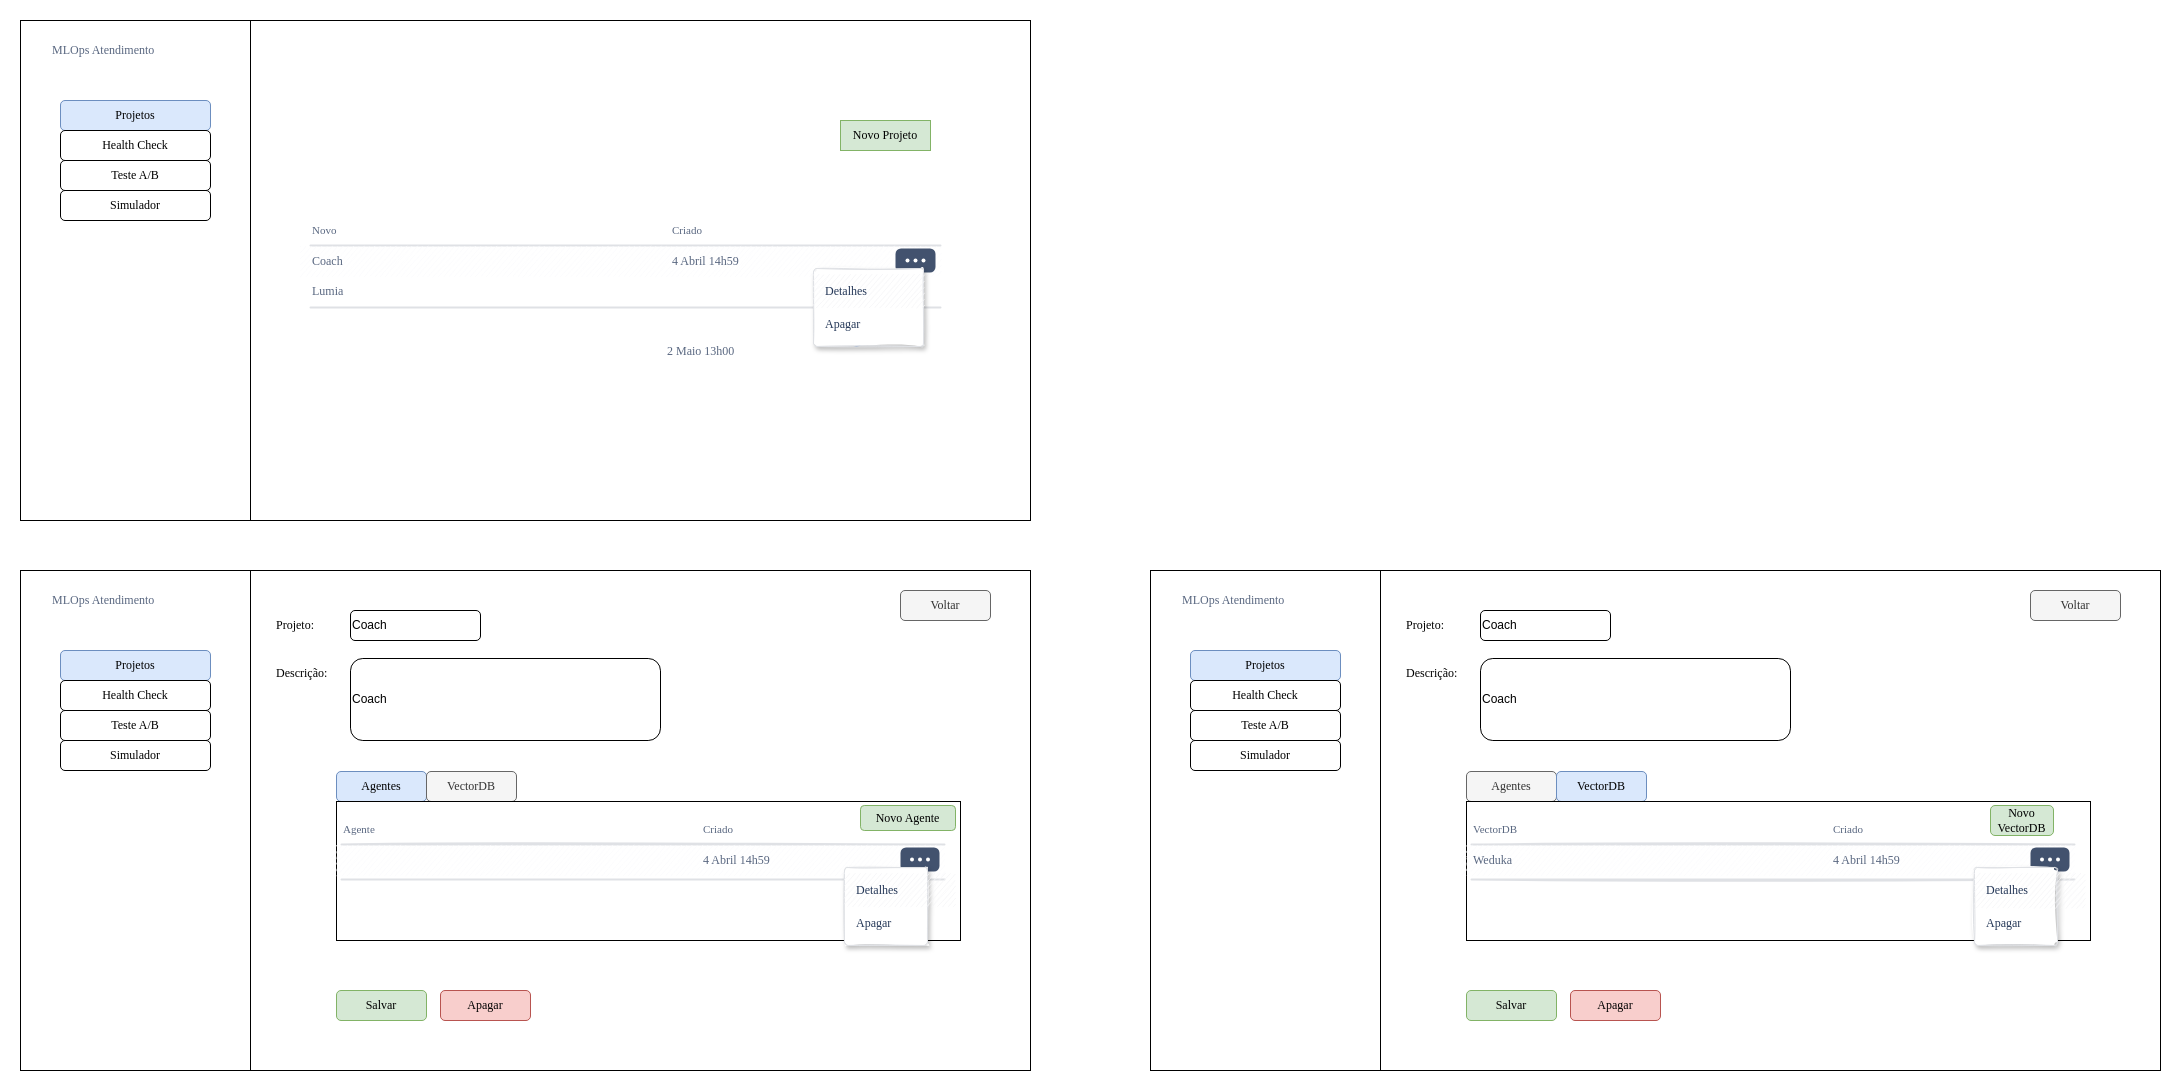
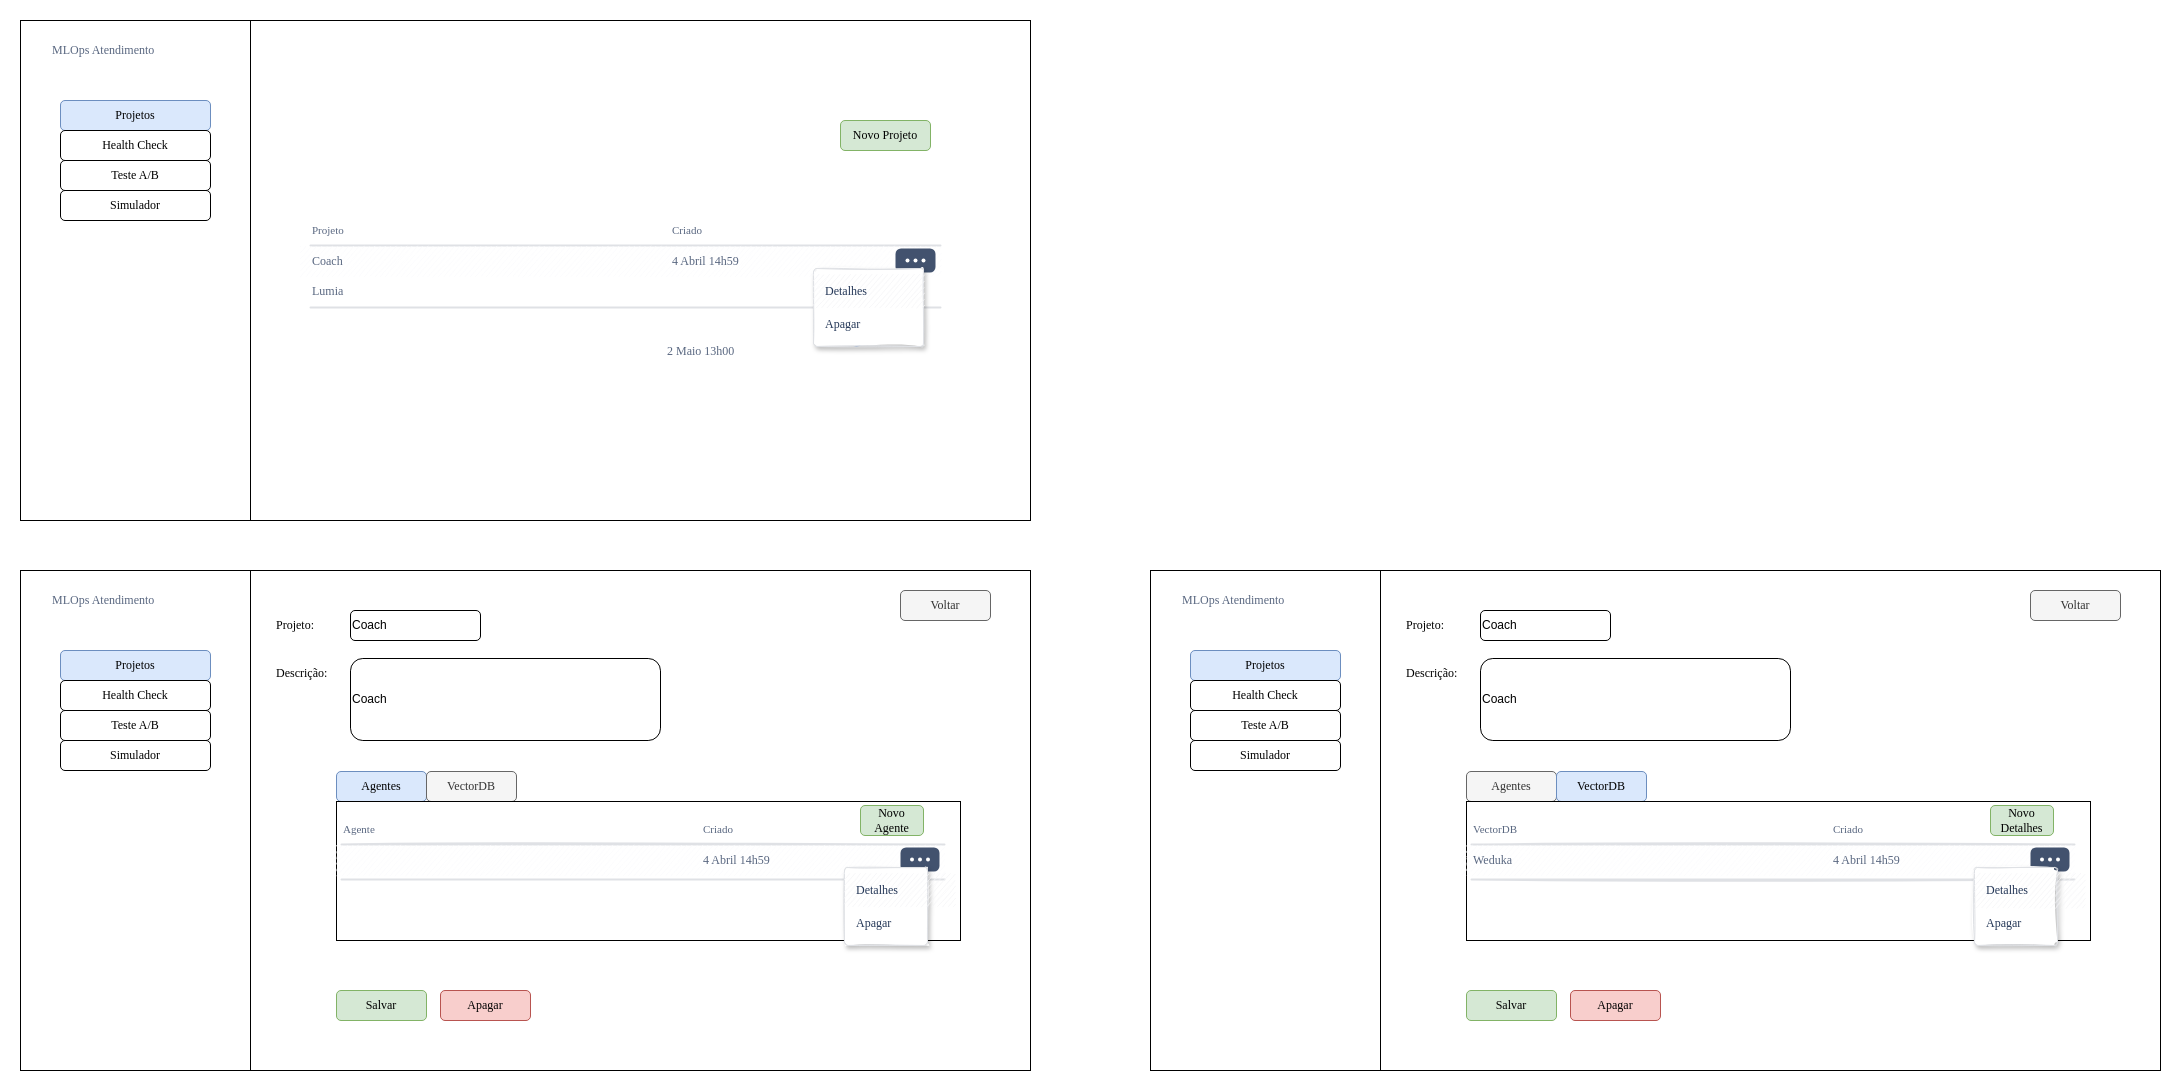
node "Novo Projeto": shape rectangle -> rounded rectangle
node "Novo": label "Novo" -> "Projeto"
node "Novo Agente": size 95x25 -> 63x30
node "Novo VectorDB": label "Novo VectorDB" -> "Novo Detalhes"
